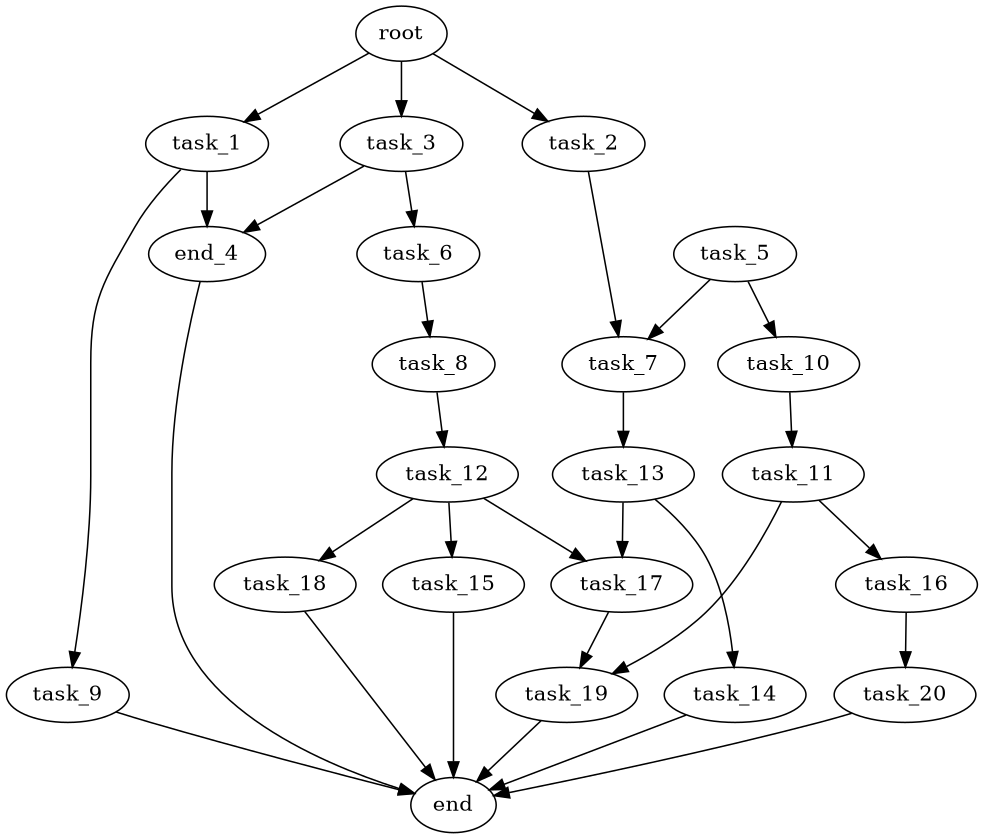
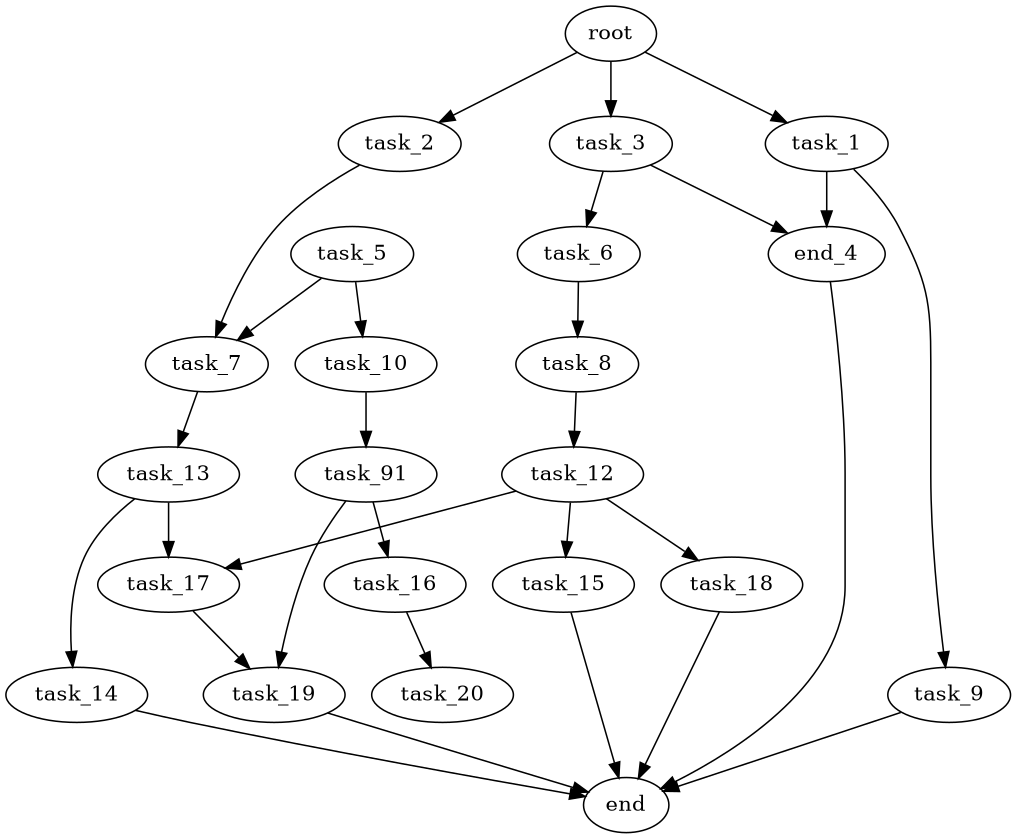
node "task_11": label "task_11" -> "task_91"
edge "task_20" -> "end": removed
